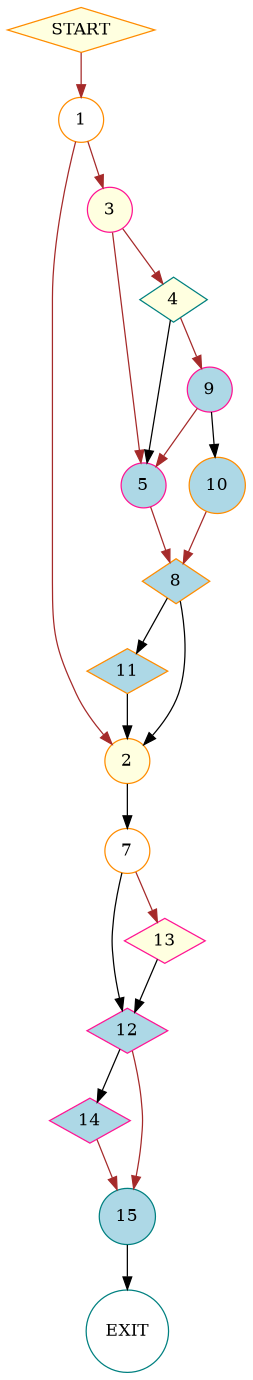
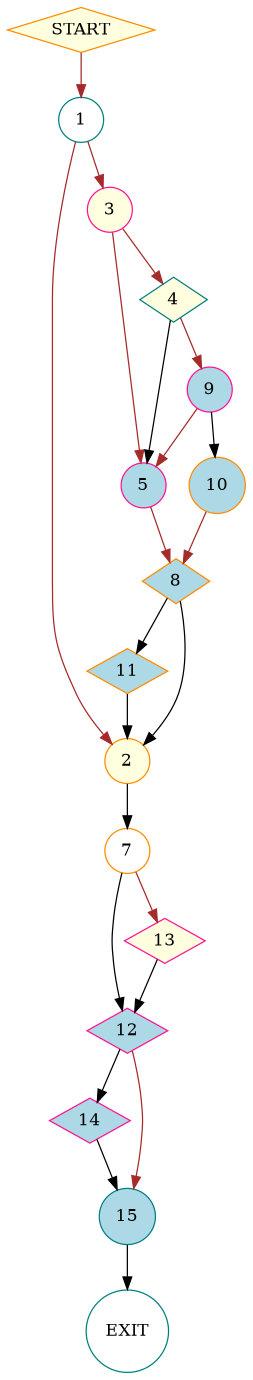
node "1": color darkorange -> teal
edge "14" -> "15": color brown -> black
